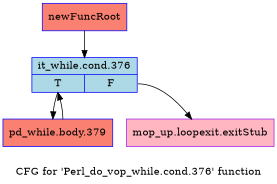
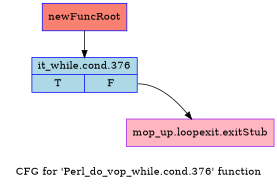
node "pd_while.body.379": removed
